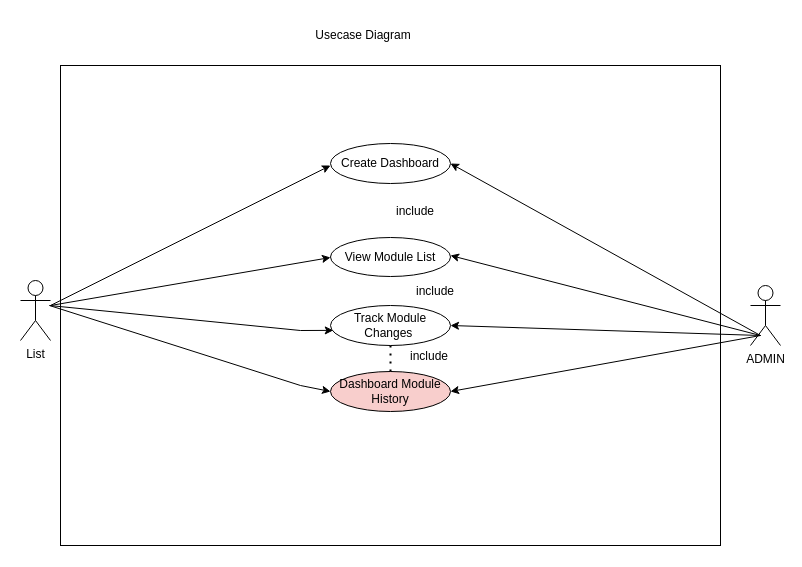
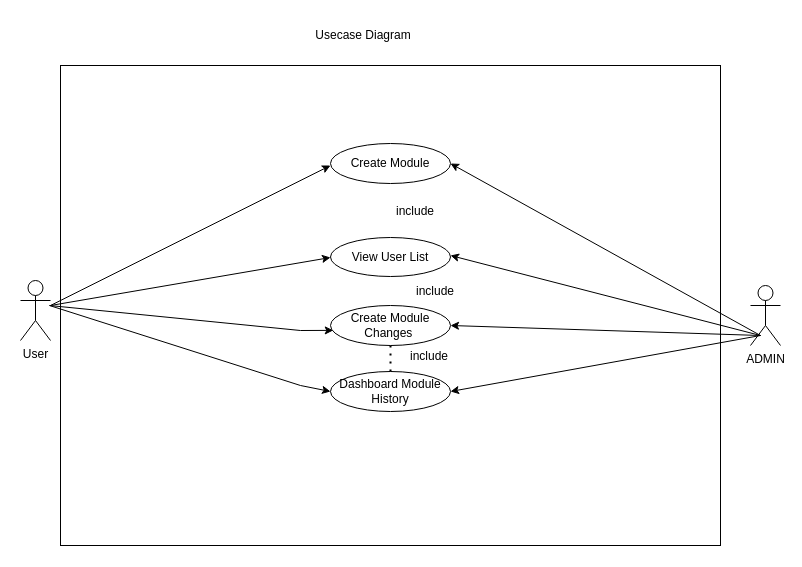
node "Create Dashboard": label "Create Dashboard" -> "Create Module"
node "View Module List": label "View Module List" -> "View User List"
node "Track Module Changes": label "Track Module Changes" -> "Create Module Changes"
node "List": label "List" -> "User"
node "Dashboard Module History": fillcolor #f8cecc -> #ffffff
